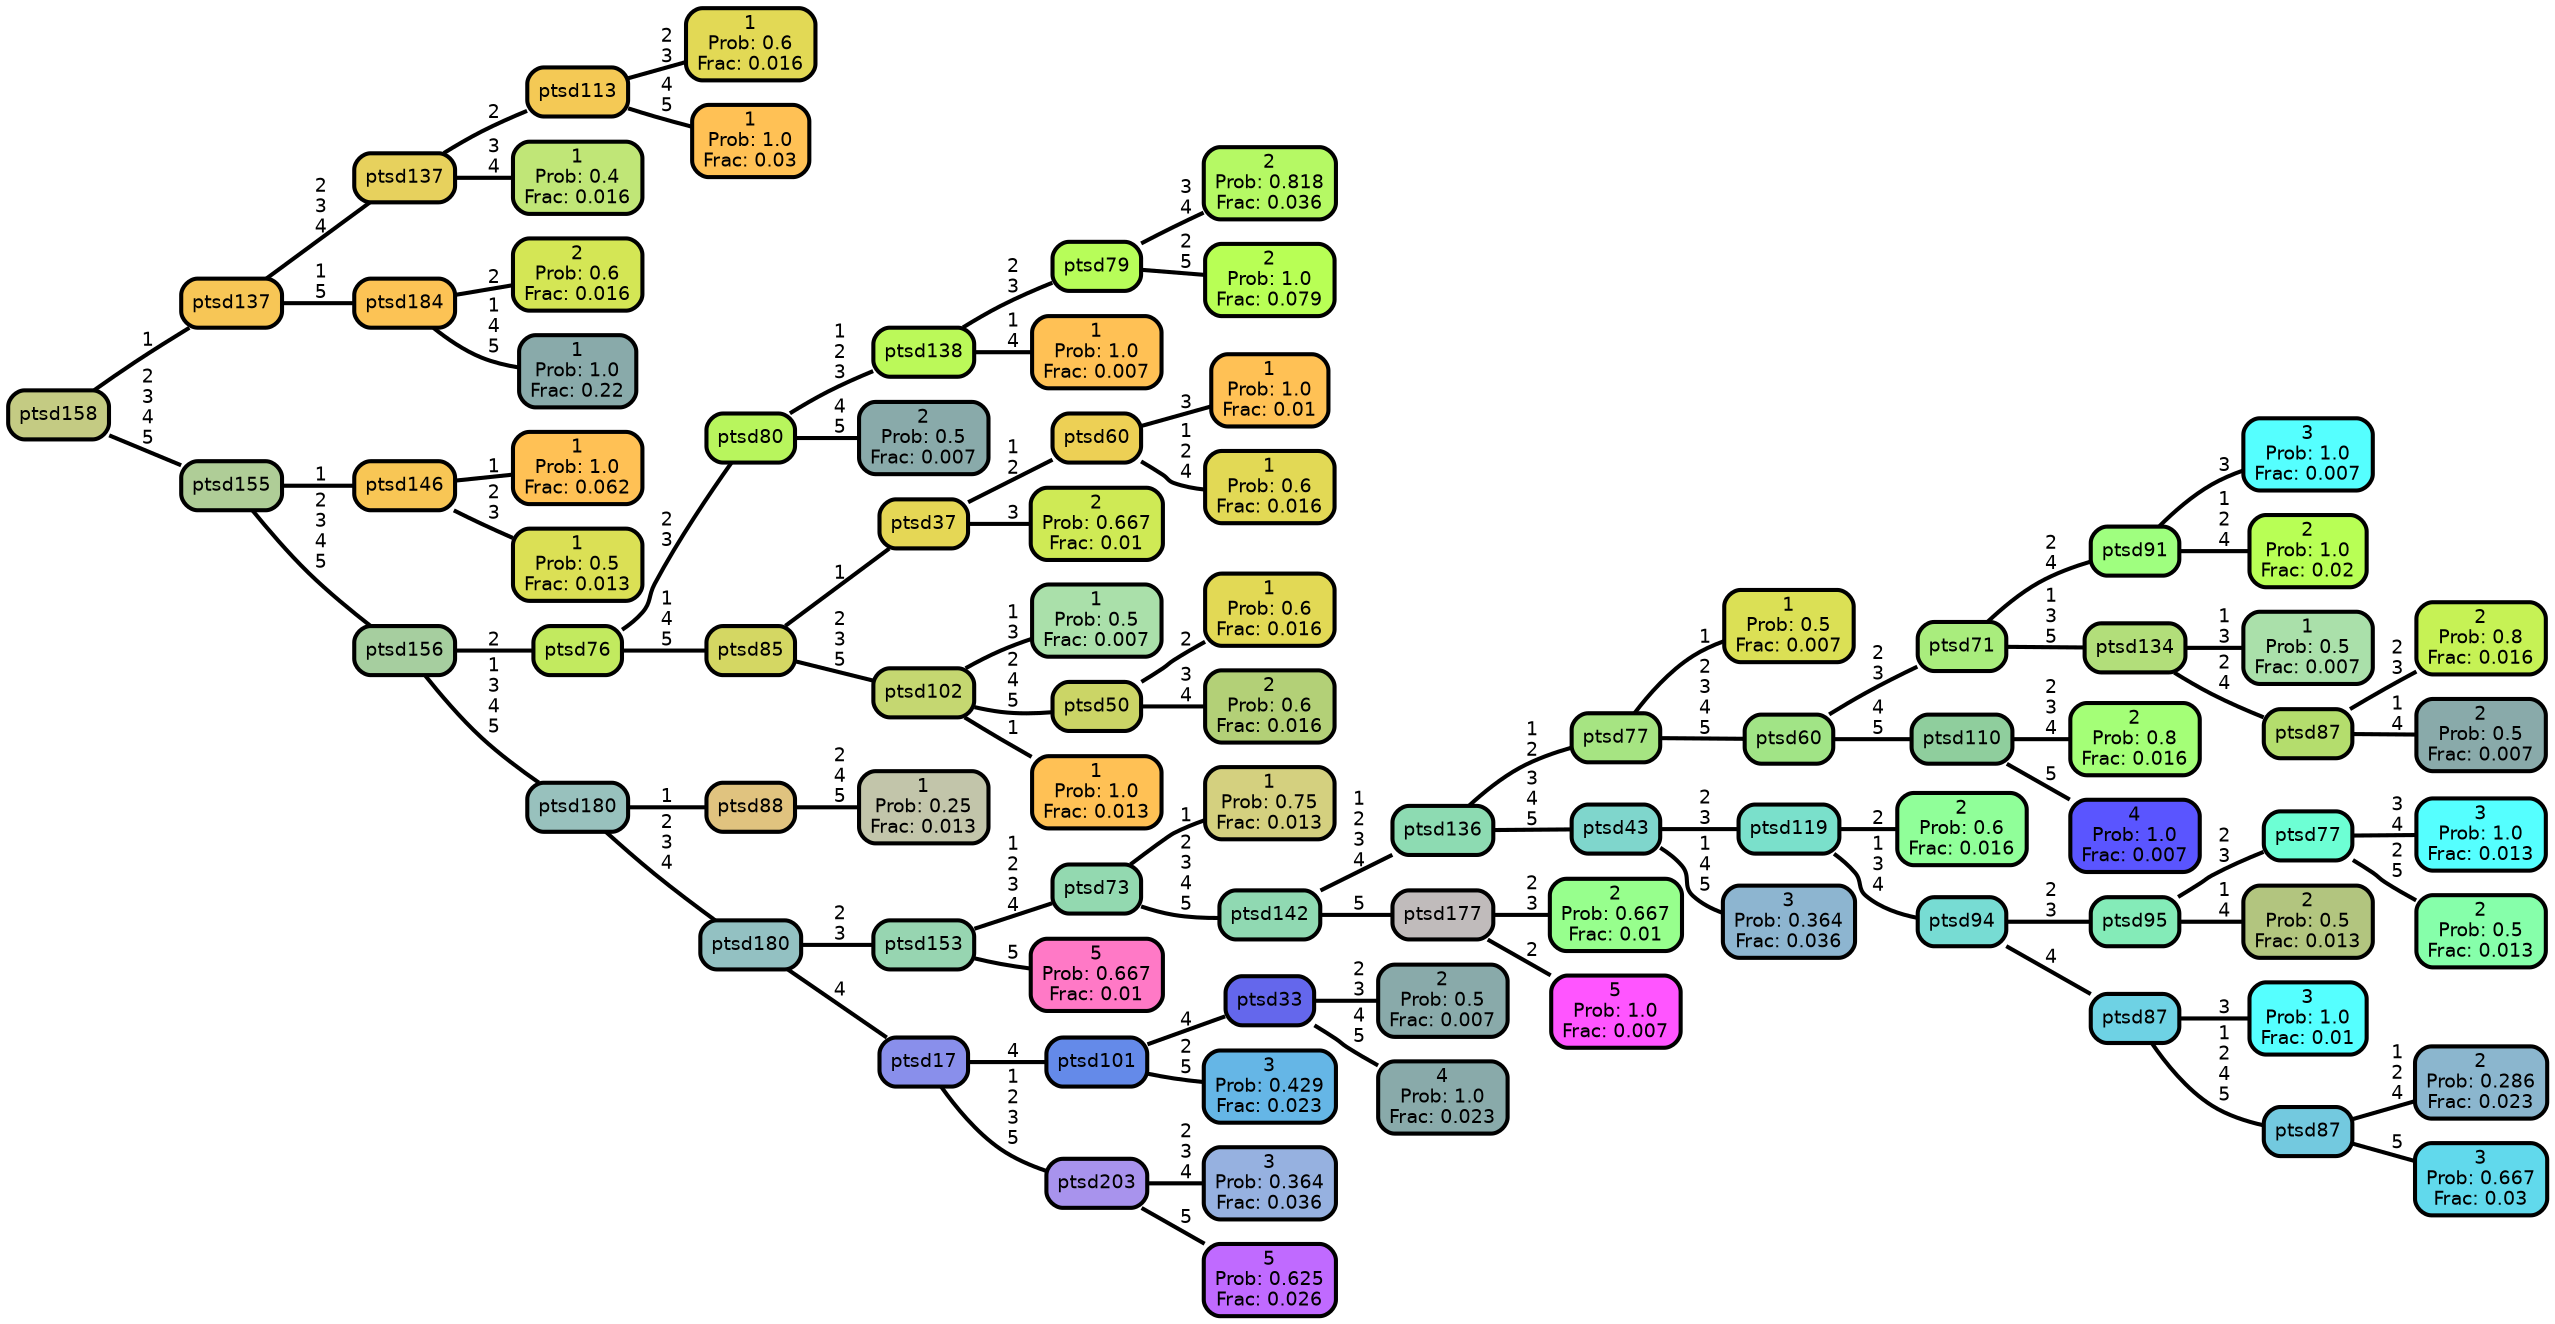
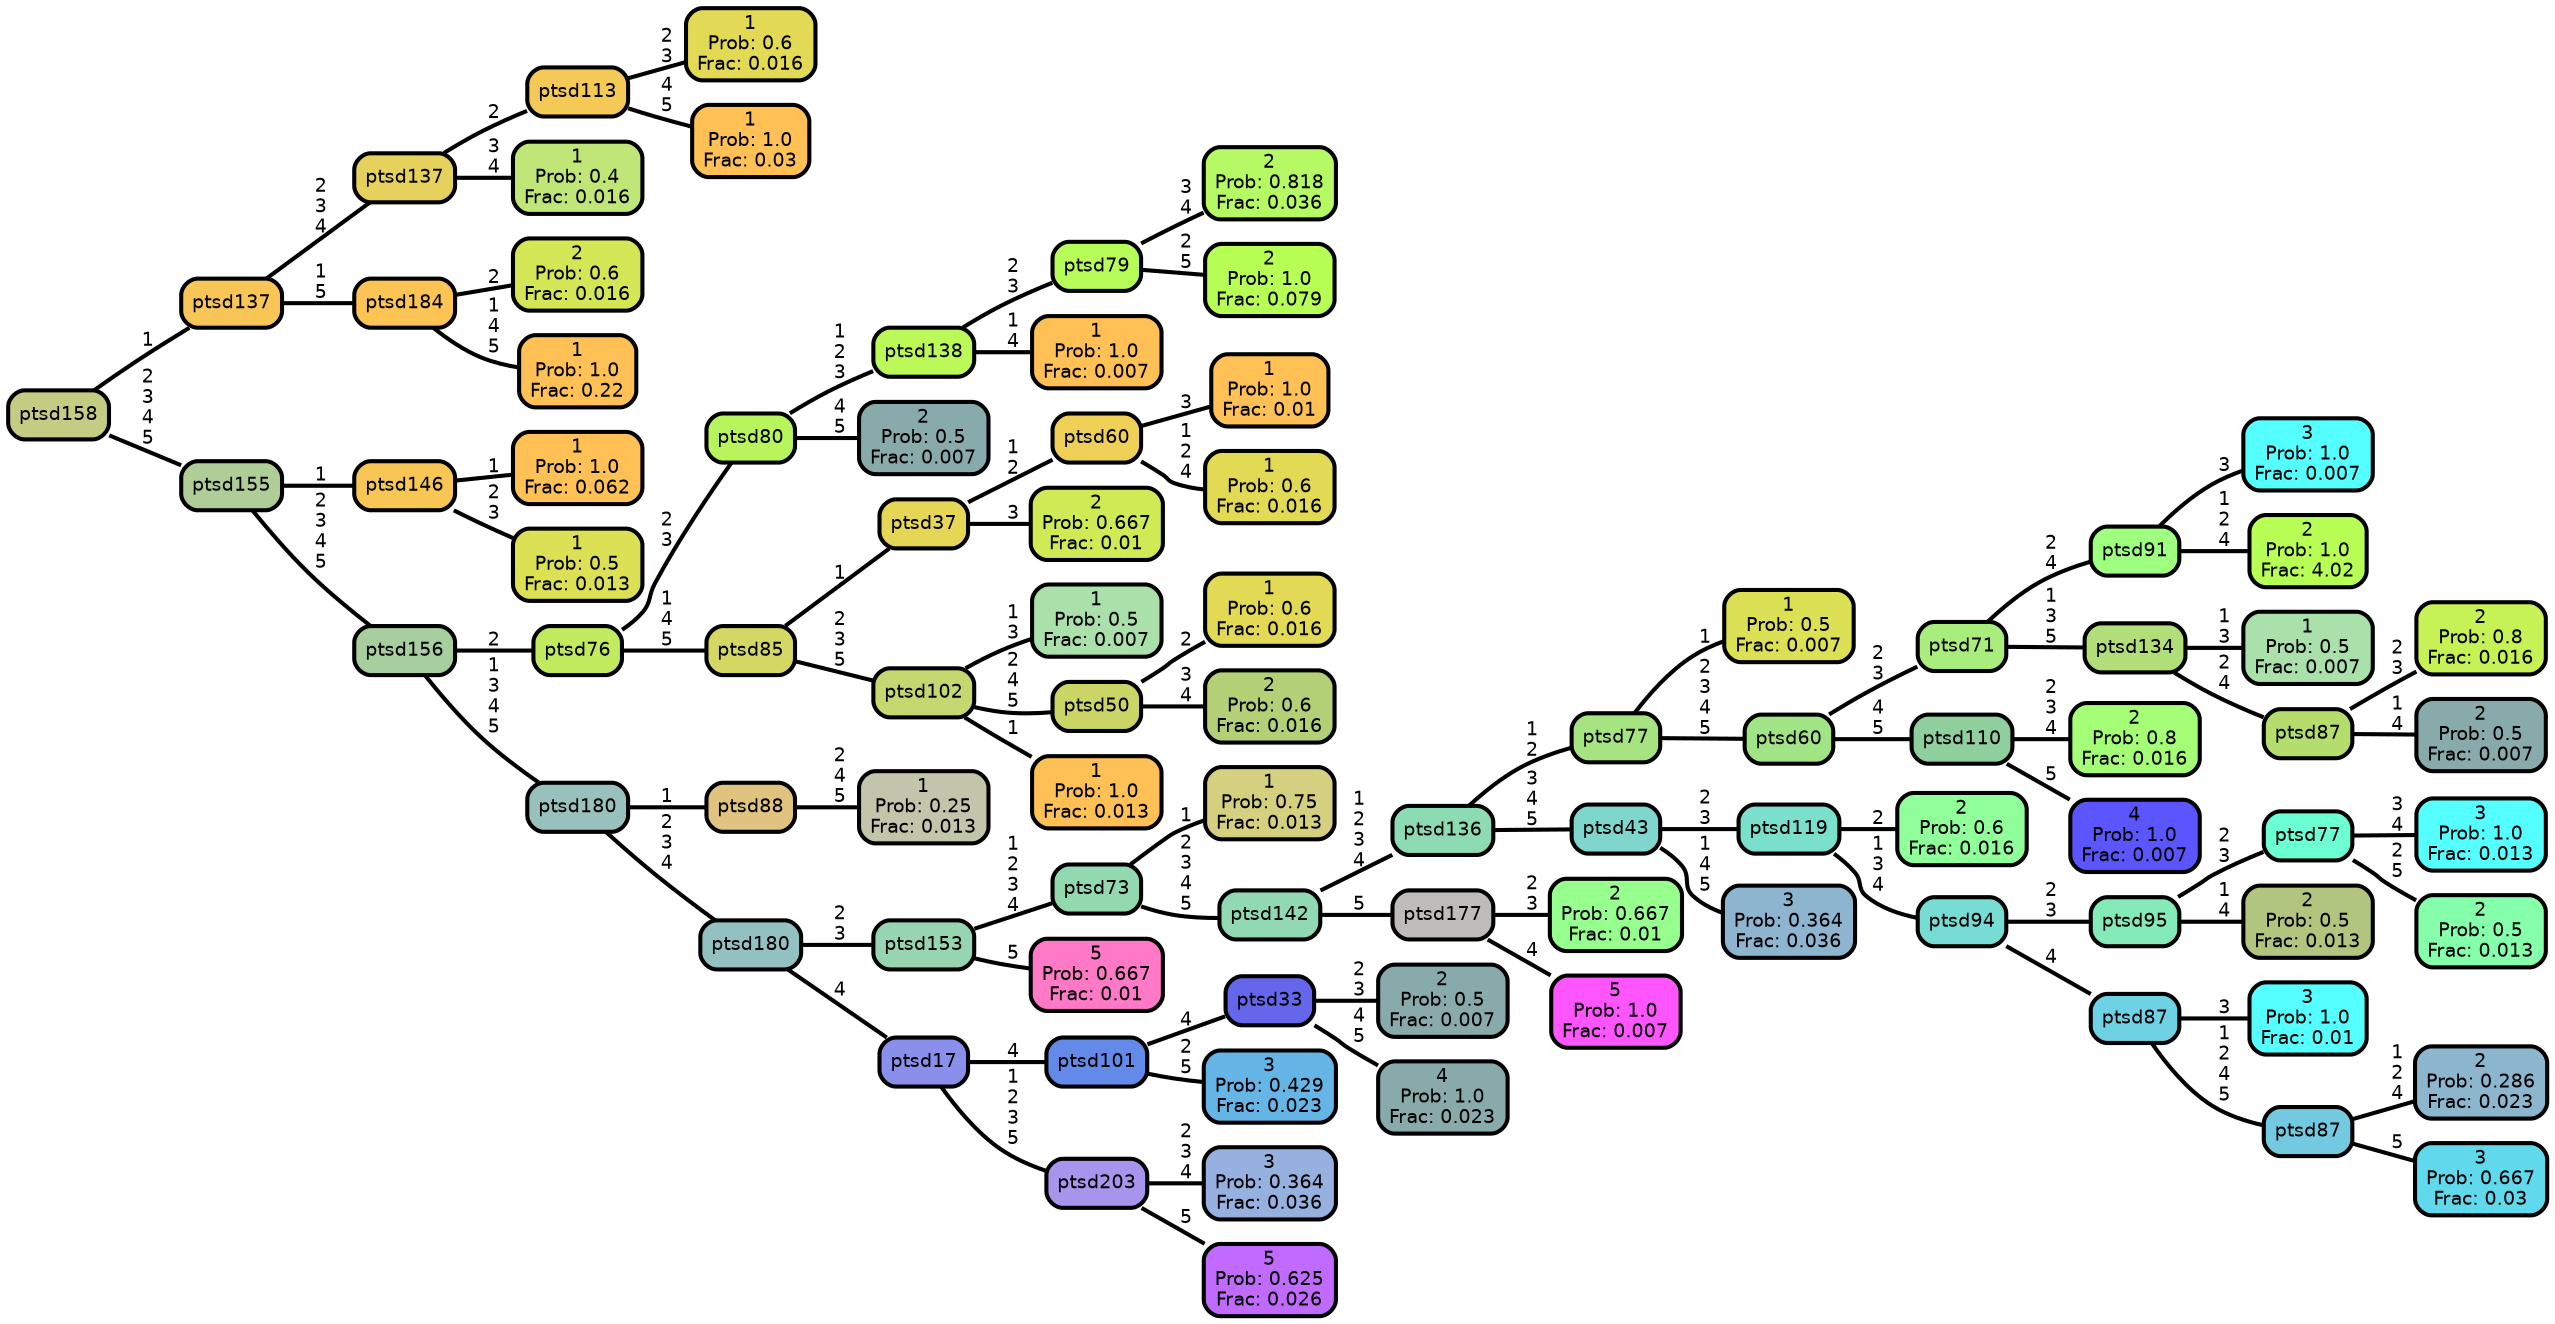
node "1 Prob: 1.0 Frac: 0.22": fillcolor #89aaaa -> #ffc155
node "2 Prob: 1.0 Frac: 0.02": label "2 Prob: 1.0 Frac: 0.02" -> "2 Prob: 1.0 Frac: 4.02"
edge "ptsd177" -- "5 Prob: 1.0 Frac: 0.007": label " 2" -> " 4"
